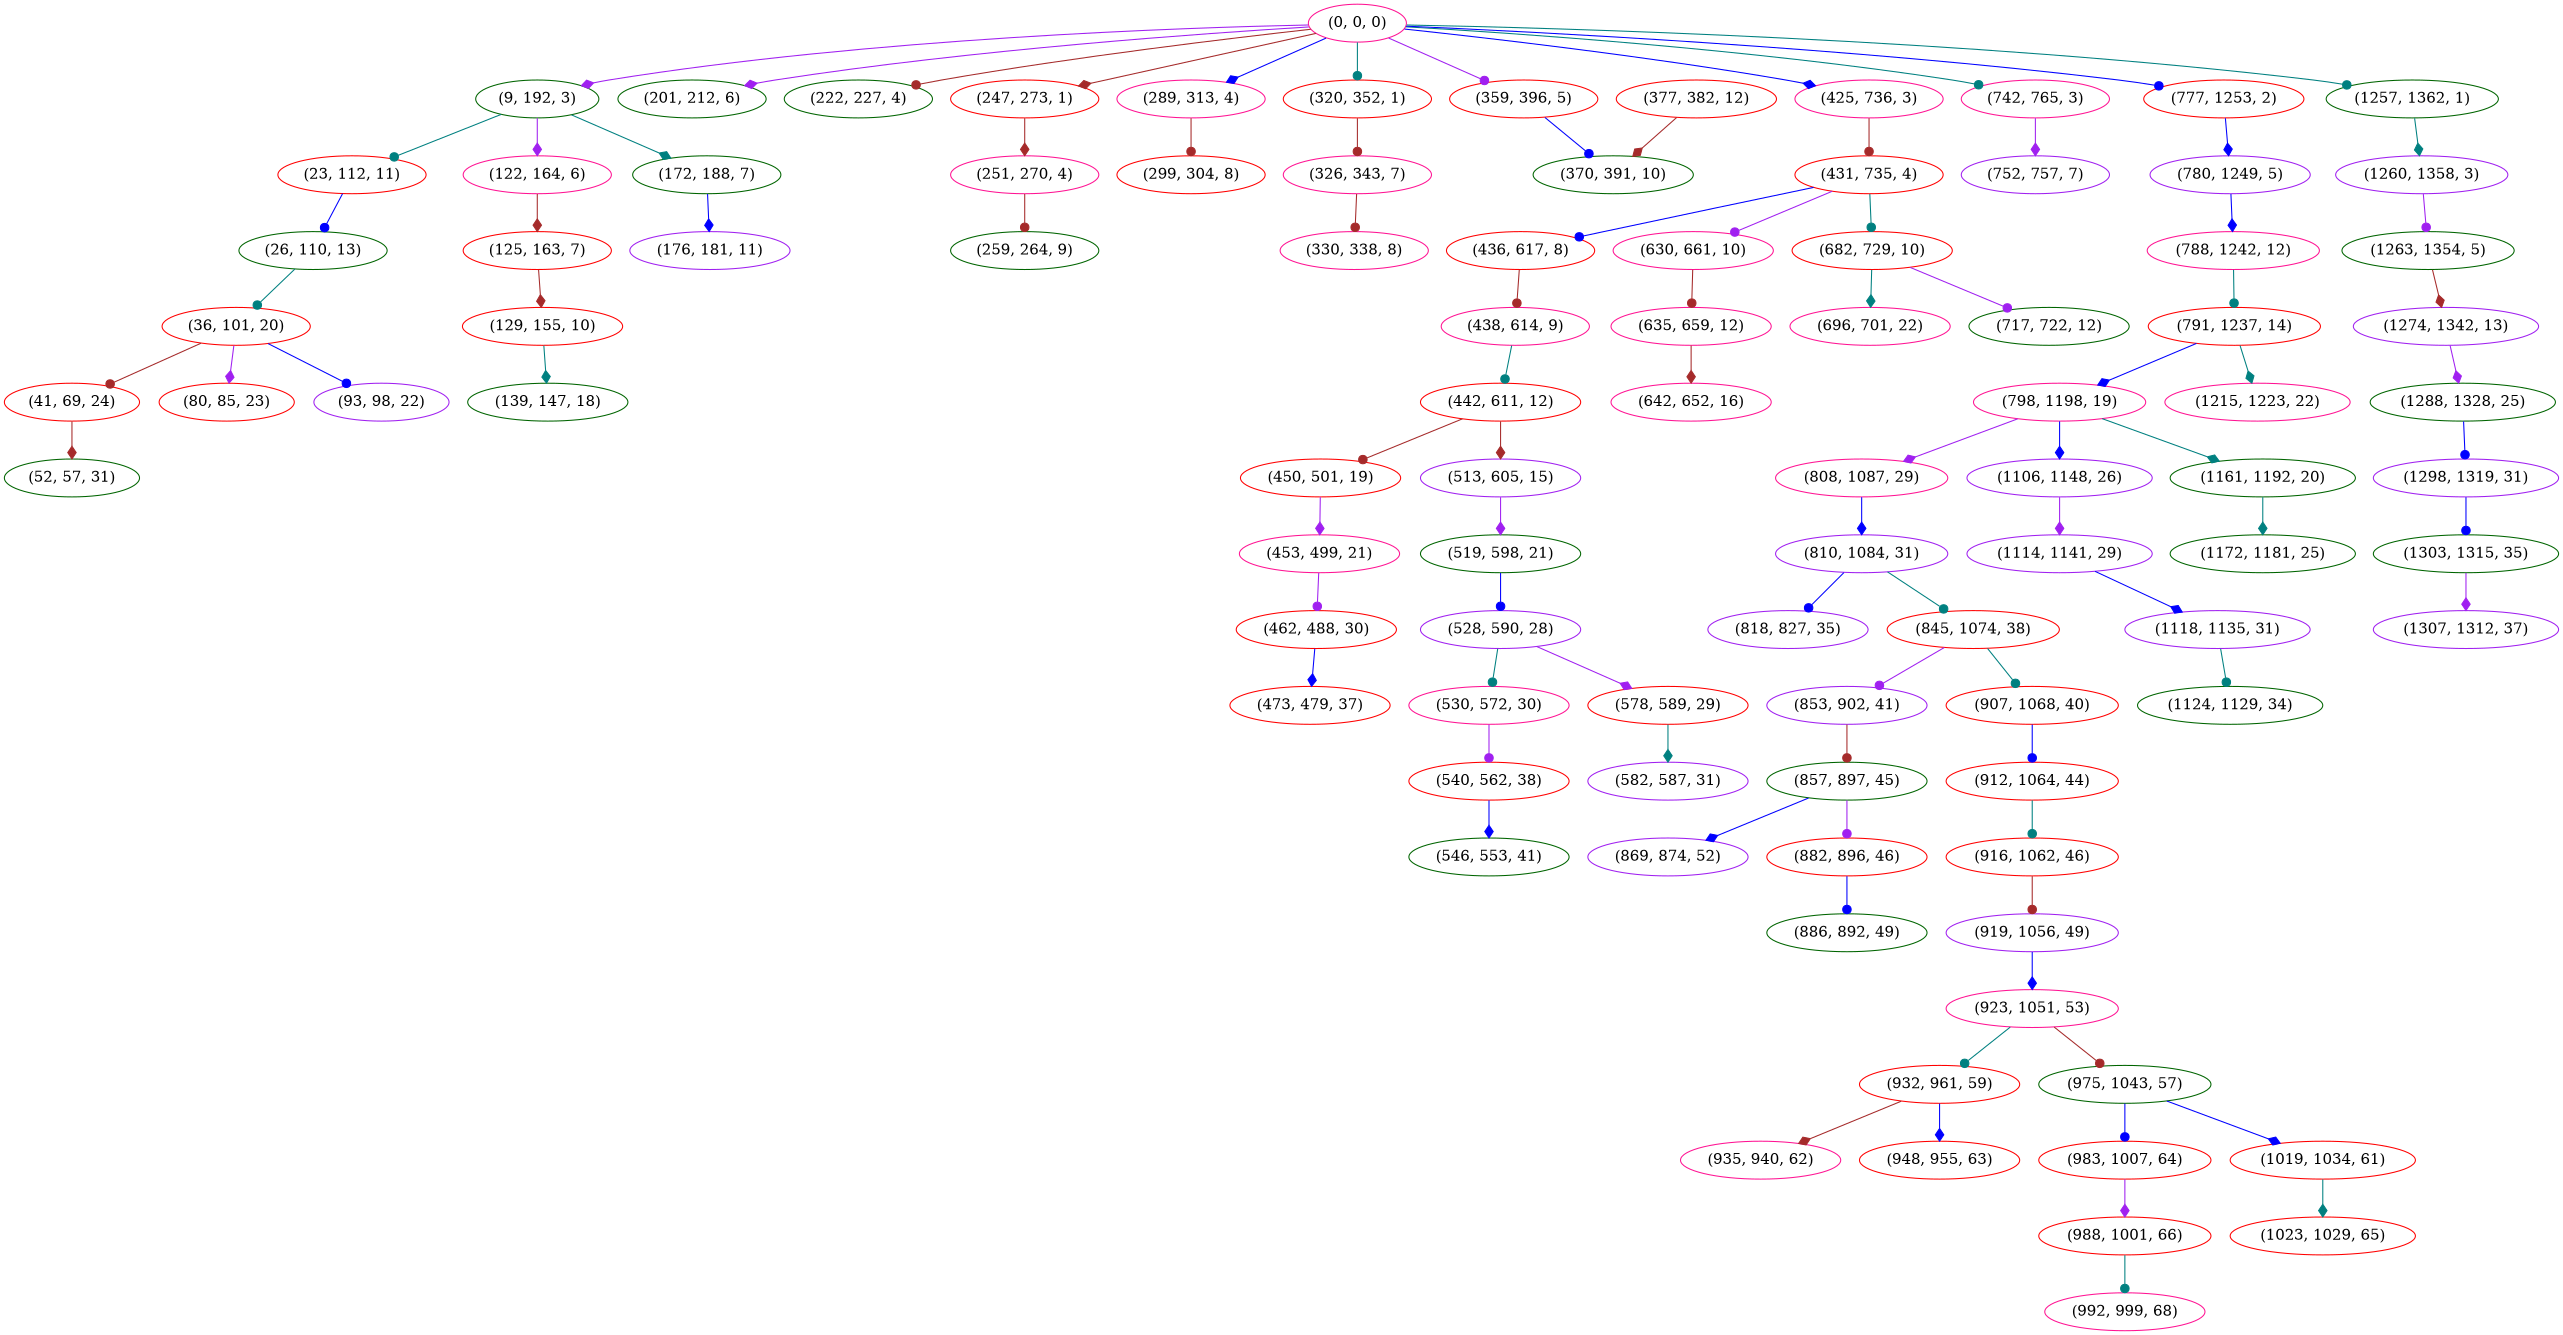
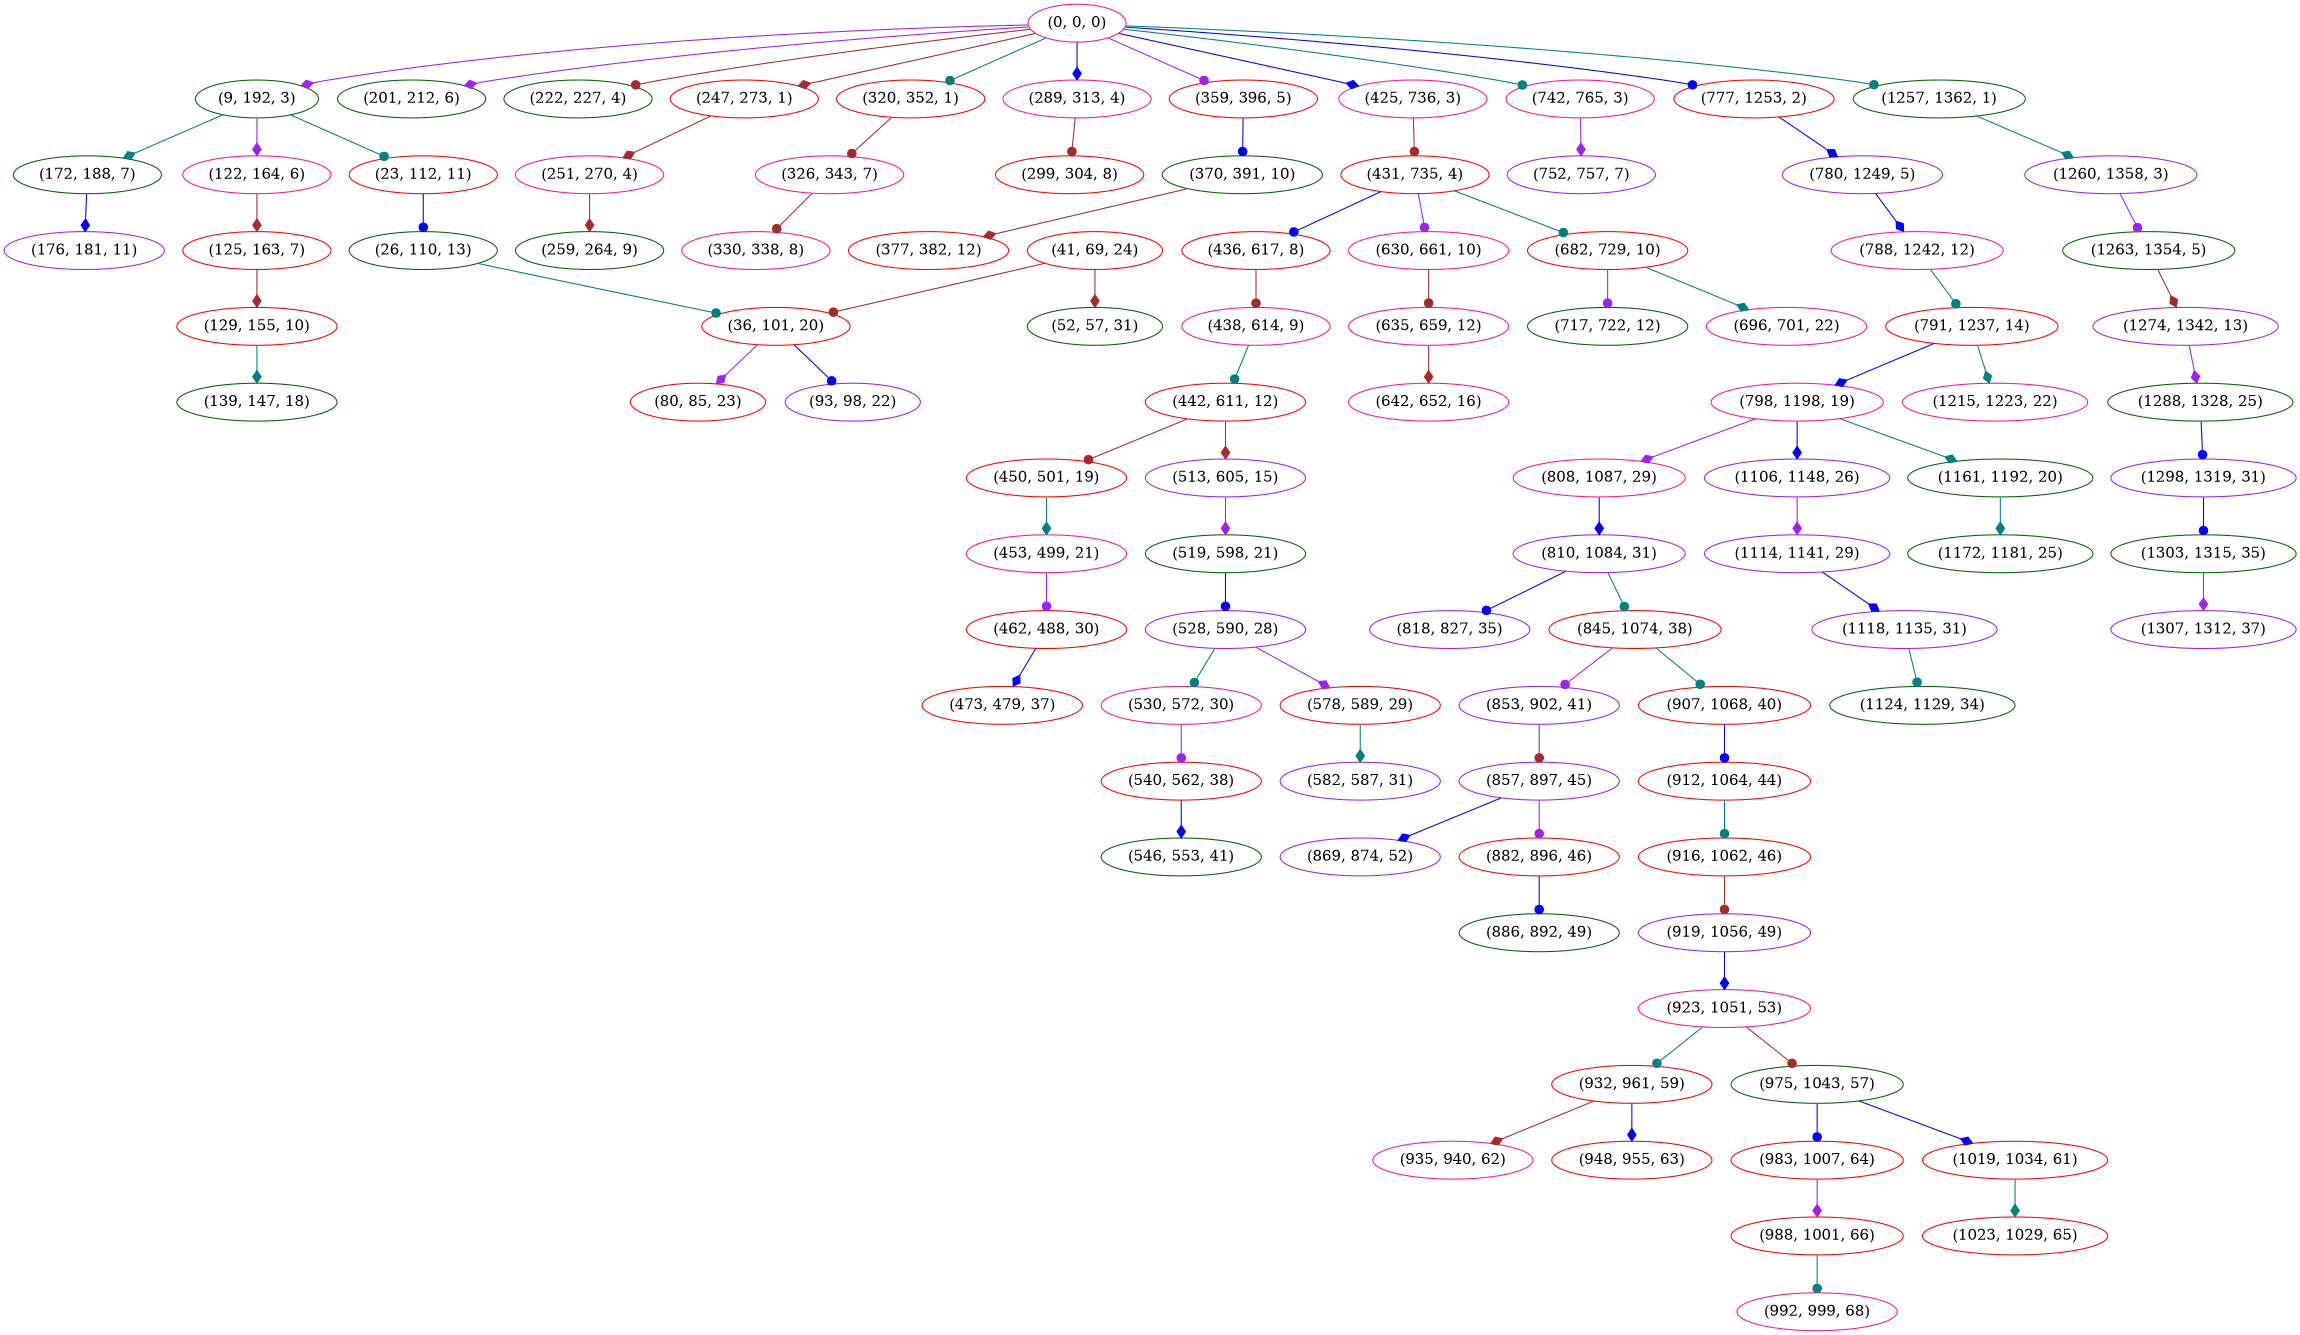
edge "(377, 382, 12)" -> "(370, 391, 10)": reversed
edge "(251, 270, 4)" -> "(259, 264, 9)": arrowhead dot -> diamond
edge "(36, 101, 20)" -> "(41, 69, 24)": reversed
edge "(450, 501, 19)" -> "(453, 499, 21)": color purple -> teal
node "(857, 897, 45)": color darkgreen -> purple
